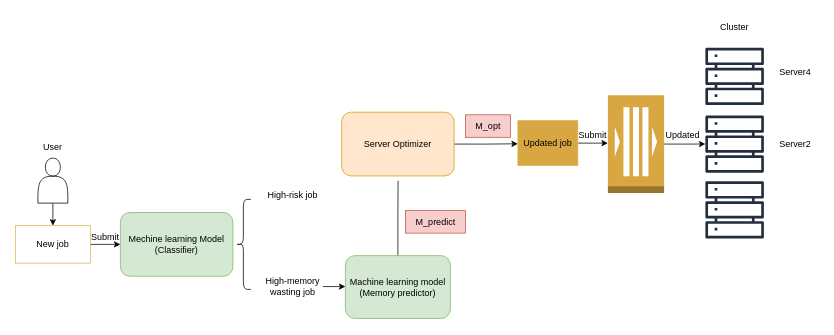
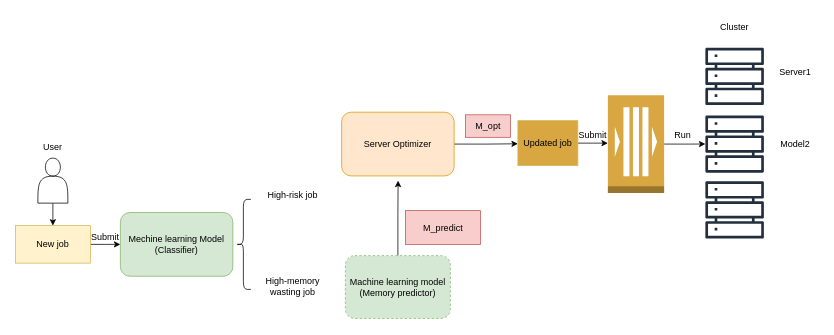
node "Server4": label "Server4" -> "Server1"
node "Updated": label "Updated" -> "Run"
node "Server2": label "Server2" -> "Model2"
edge "Server Optimizer" -- "Machine learning model (Memory predictor)": arrowhead none -> classic
node "M_predict": size 60x23 -> 75x34
node "New job": fillcolor #ffffff -> #fff2cc
edge "High-memory wasting job" -> "Machine learning model (Memory predictor)": removed
node "Machine learning model (Memory predictor)": style solid -> dashed
